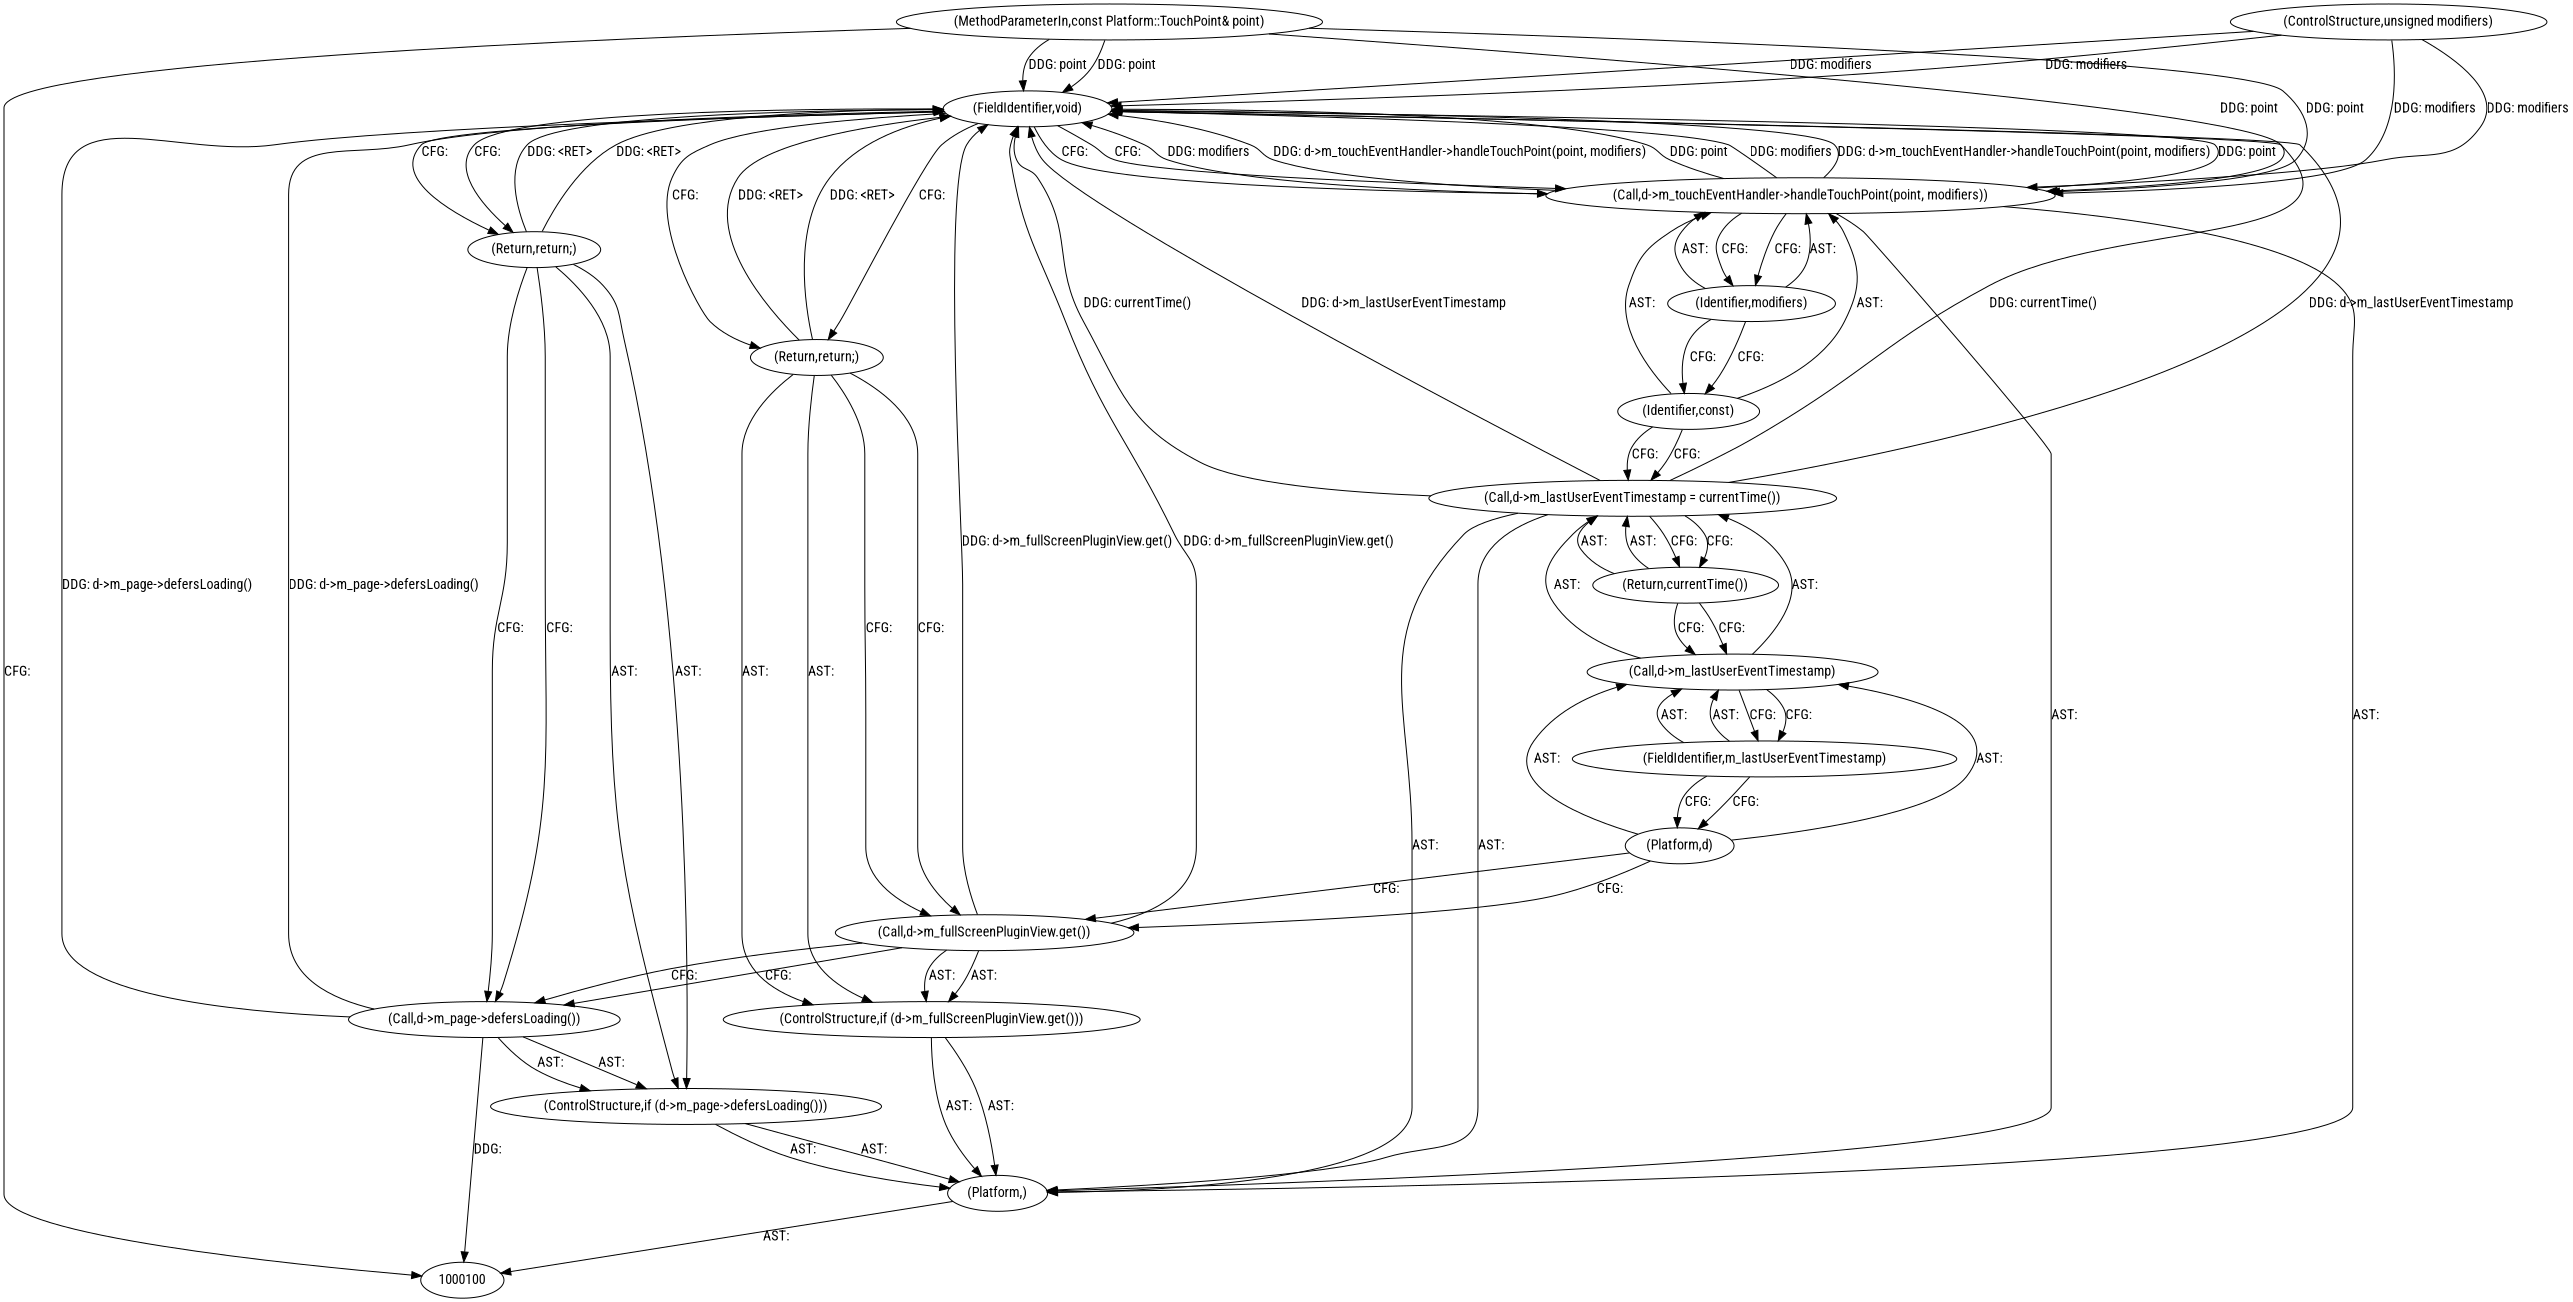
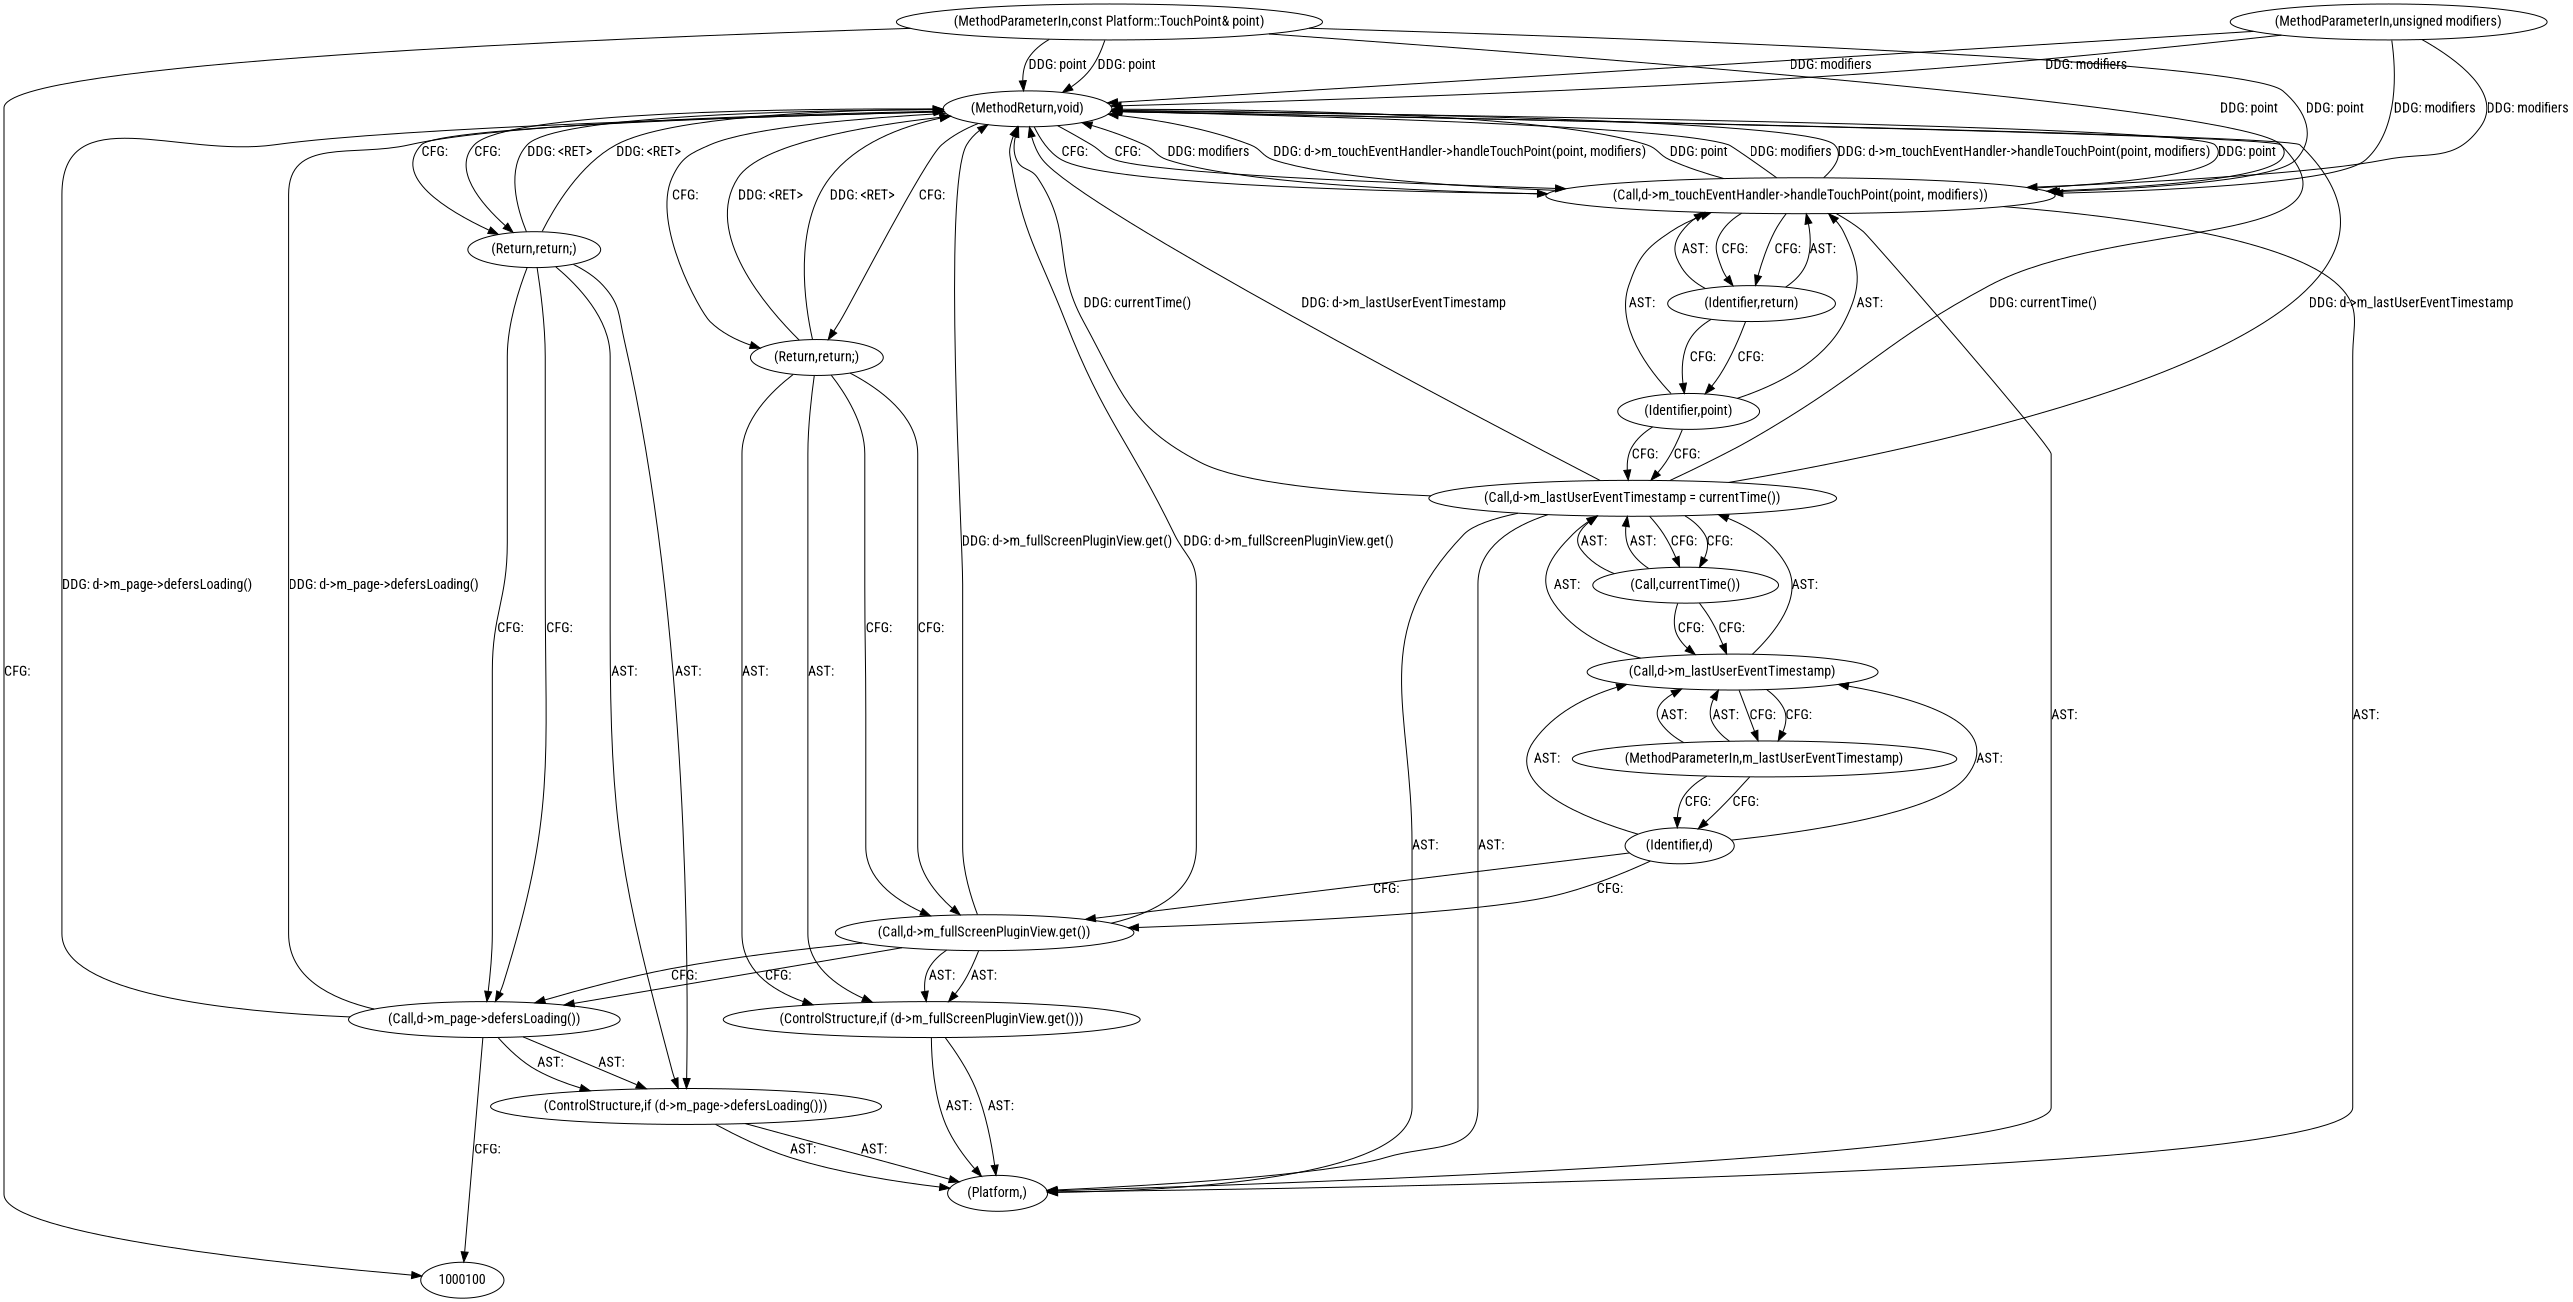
node "(ControlStructure,unsigned modifiers)": label "(ControlStructure,unsigned modifiers)" -> "(MethodParameterIn,unsigned modifiers)"
node "(FieldIdentifier,void)": label "(FieldIdentifier,void)" -> "(MethodReturn,void)"
node "(Identifier,modifiers)": label "(Identifier,modifiers)" -> "(Identifier,return)"
node "(Identifier,const)": label "(Identifier,const)" -> "(Identifier,point)"
node "(Return,currentTime())": label "(Return,currentTime())" -> "(Call,currentTime())"
node "(FieldIdentifier,m_lastUserEventTimestamp)": label "(FieldIdentifier,m_lastUserEventTimestamp)" -> "(MethodParameterIn,m_lastUserEventTimestamp)"
node "(Platform,d)": label "(Platform,d)" -> "(Identifier,d)"
edge "(Call,d->m_page->defersLoading())" -> "1000100": label "DDG: " -> "CFG: "
edge "(Platform,)" -> "1000100": removed, label "AST:"
